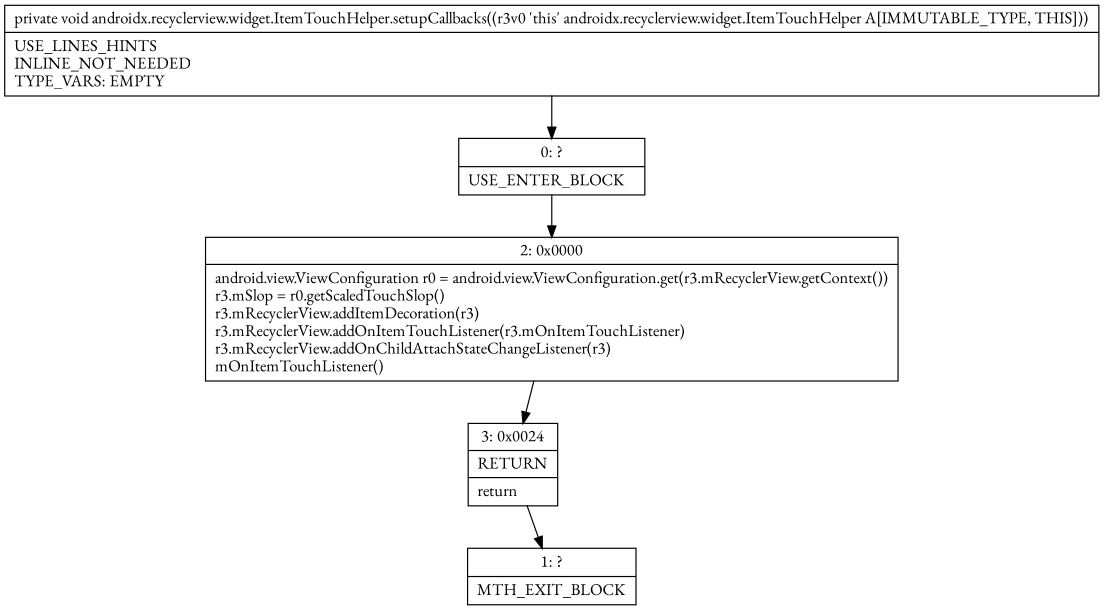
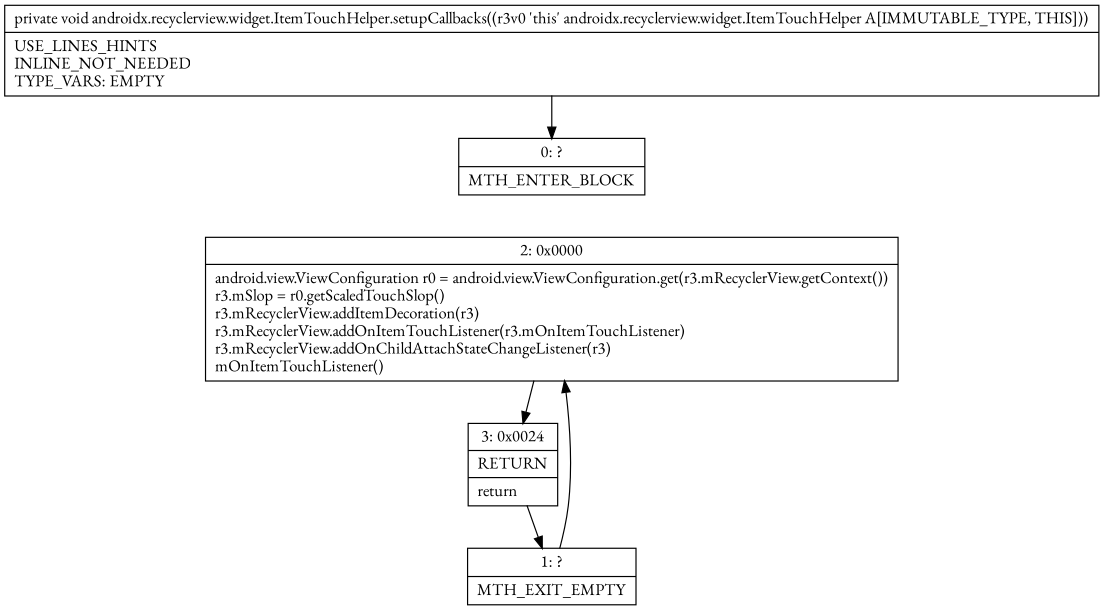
node "0: ?": text "USE_ENTER_BLOCK" -> "MTH_ENTER_BLOCK"
edge "0: ?" -> "2: 0x0000": now "1: ?" -> "2: 0x0000"
node "1: ?": text "MTH_EXIT_BLOCK" -> "MTH_EXIT_EMPTY"
